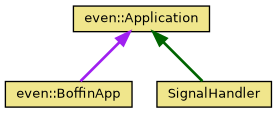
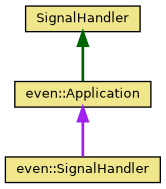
edge "SignalHandler" -> "even::Application": reversed
node "even::BoffinApp": label "even::BoffinApp" -> "even::SignalHandler"
